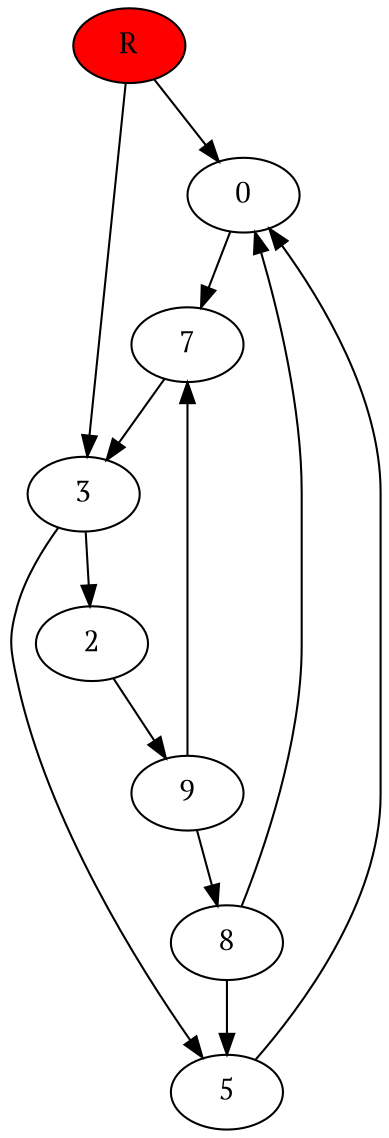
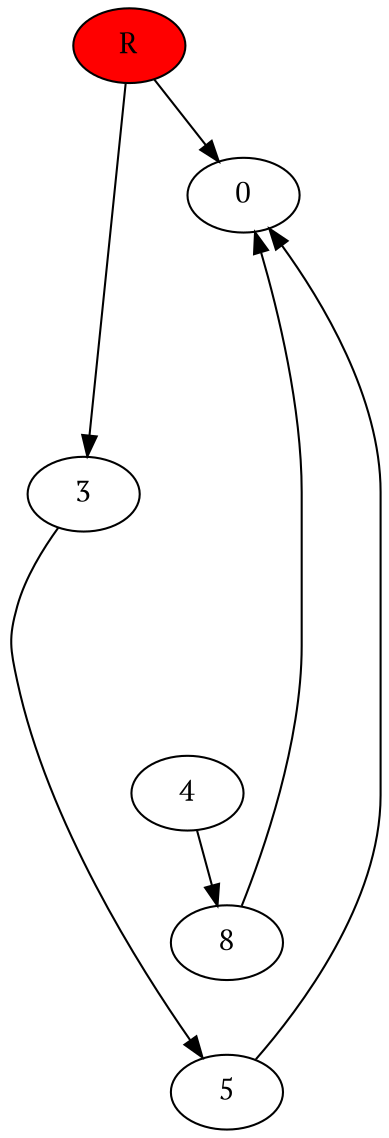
node "7": removed
node "2": removed
node "9": label "9" -> "4"
edge "8" -> "5": removed
